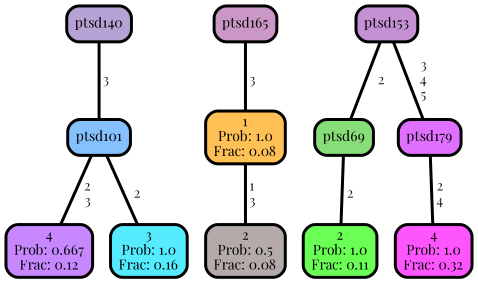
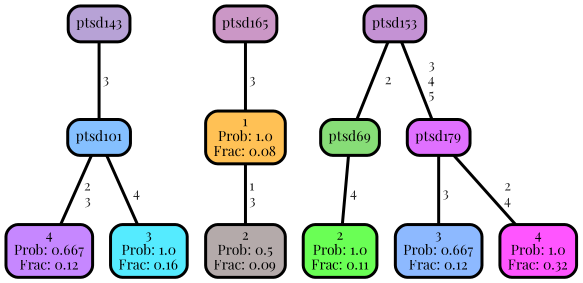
node "ptsd140": label "ptsd140" -> "ptsd143"
edge "ptsd101" -- "3 Prob: 1.0 Frac: 0.16": label " 2" -> " 4"
edge "ptsd69" -- "2 Prob: 1.0 Frac: 0.11": label " 2" -> " 4"
node "2 Prob: 0.5 Frac: 0.08": label "2 Prob: 0.5 Frac: 0.08" -> "2 Prob: 0.5 Frac: 0.09"
node "3 Prob: 0.667 Frac: 0.12": added
